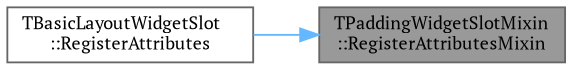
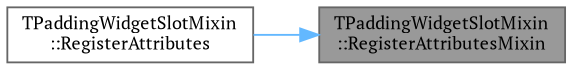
node "TBasicLayoutWidgetSlot ::RegisterAttributes": label "TBasicLayoutWidgetSlot ::RegisterAttributes" -> "TPaddingWidgetSlotMixin ::RegisterAttributes"
